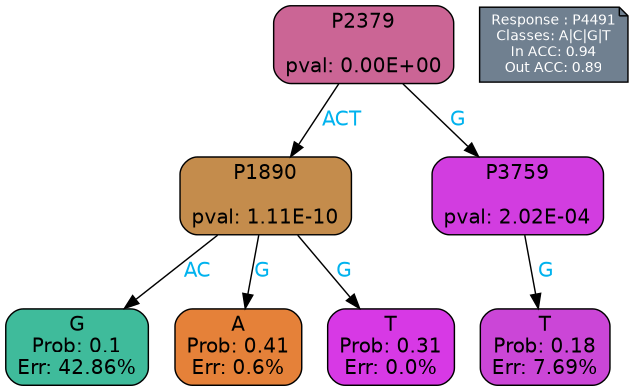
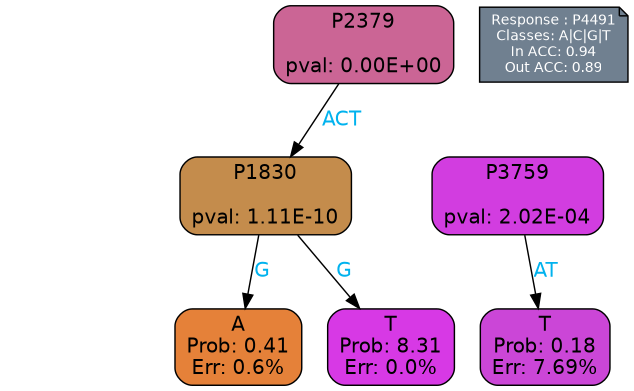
edge "P2379 pval: 0.00E+00" -> "P3759 pval: 2.02E-04": removed, label "G"
node "P1890 pval: 1.11E-10": label "P1890 pval: 1.11E-10" -> "P1830 pval: 1.11E-10"
edge "P3759 pval: 2.02E-04" -> "T Prob: 0.18 Err: 7.69%": label "G" -> "AT"
node "G Prob: 0.1 Err: 42.86%": removed
node "T Prob: 0.31 Err: 0.0%": label "T Prob: 0.31 Err: 0.0%" -> "T Prob: 8.31 Err: 0.0%"
